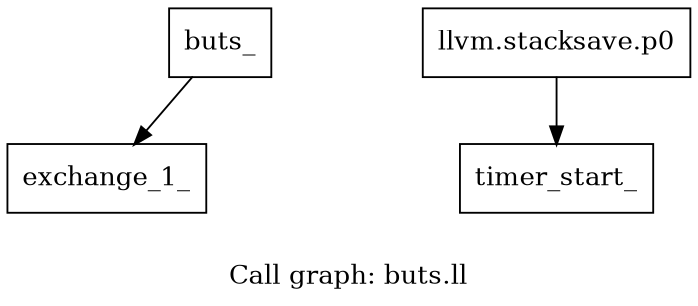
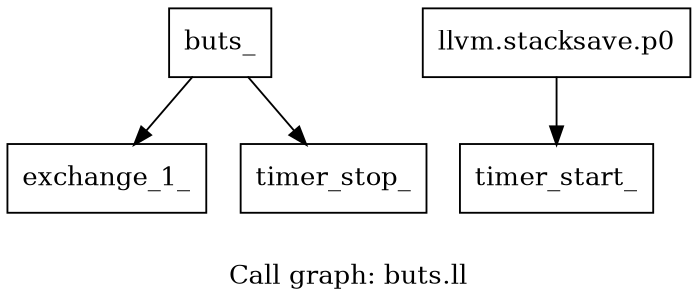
node "timer_stop_": added
